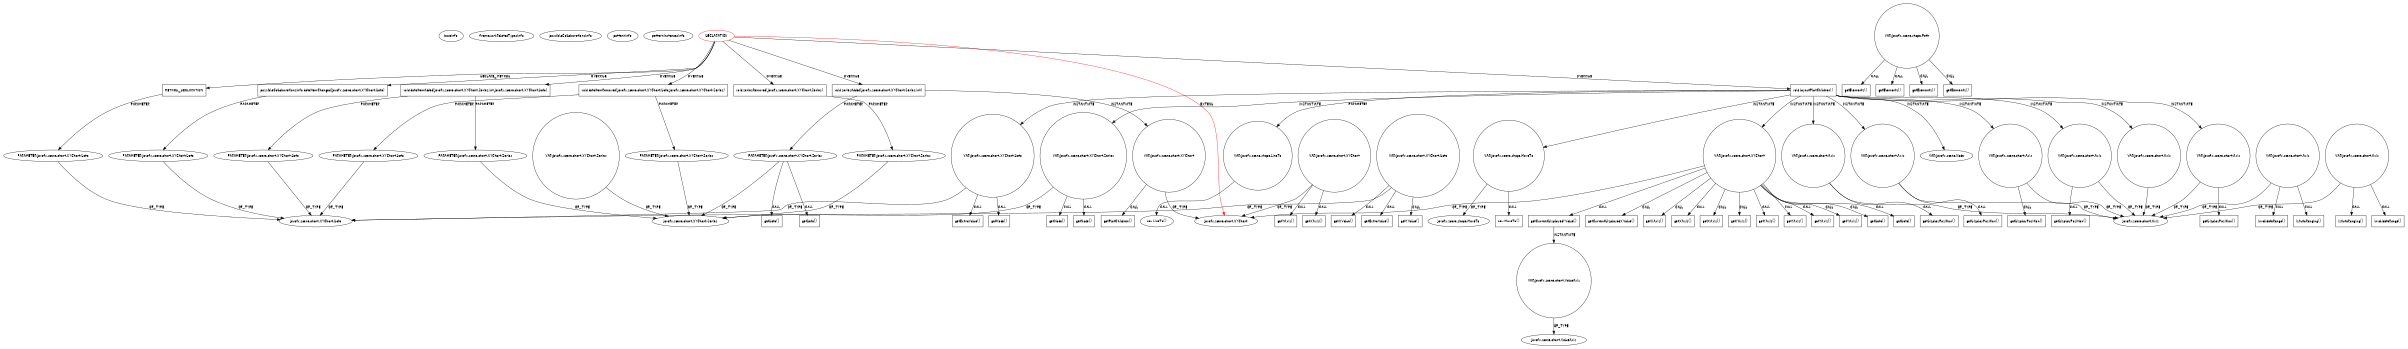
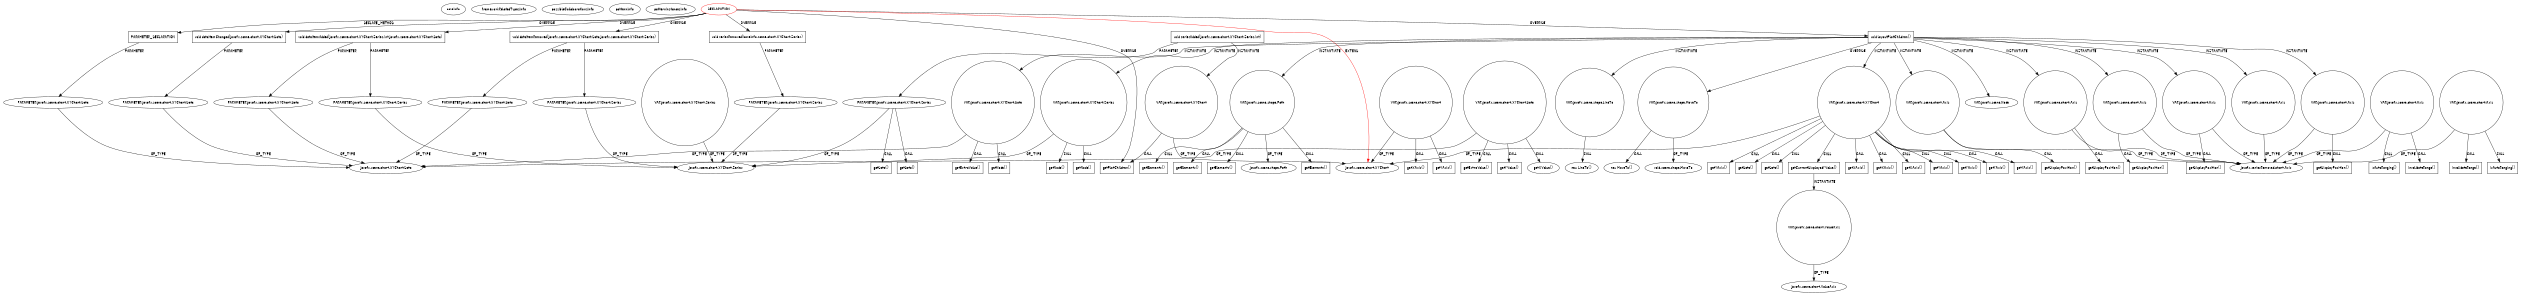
edge "void layoutPlotChildren()" -> "VAR:javafx.scene.shape.Path": added, label "INSTANTIATE"
edge "DECLARATION" -> "void seriesAdded(javafx.scene.chart.XYChart.Series,int)": now "DECLARATION" -> "getPlotChildren()"
node "METHOD_DECLARATION": label "METHOD_DECLARATION" -> "PARAMETER_DECLARATION"
node "possibleCollaborationsInfo dataItemChanged(javafx.scene.chart.XYChart.Data)": label "possibleCollaborationsInfo dataItemChanged(javafx.scene.chart.XYChart.Data)" -> "void dataItemChanged(javafx.scene.chart.XYChart.Data)"
node "void seriesRemoved(javafx.scene.chart.XYChart.Series)": label "void seriesRemoved(javafx.scene.chart.XYChart.Series)" -> "void seriesRemoved(baseInfo.scene.chart.XYChart.Series)"
edge "void layoutPlotChildren()" -> "VAR:javafx.scene.shape.LineTo": label "PARAMETER" -> "INSTANTIATE"
edge "void layoutPlotChildren()" -> "VAR:javafx.scene.shape.MoveTo": label "INSTANTIATE" -> "OVERRIDE"
node "javafx.scene.shape.Path": added
node "getXValue()": shape box -> ellipse
node "javafx.scene.shape.MoveTo": label "javafx.scene.shape.MoveTo" -> "void.scene.shape.MoveTo"
node "new MoveTo()": shape box -> ellipse
node "getCurrentDisplayedXValue()": removed
node "javafx.scene.chart.Axis": label "javafx.scene.chart.Axis" -> "javafx.seriesRemoved.chart.Axis"
